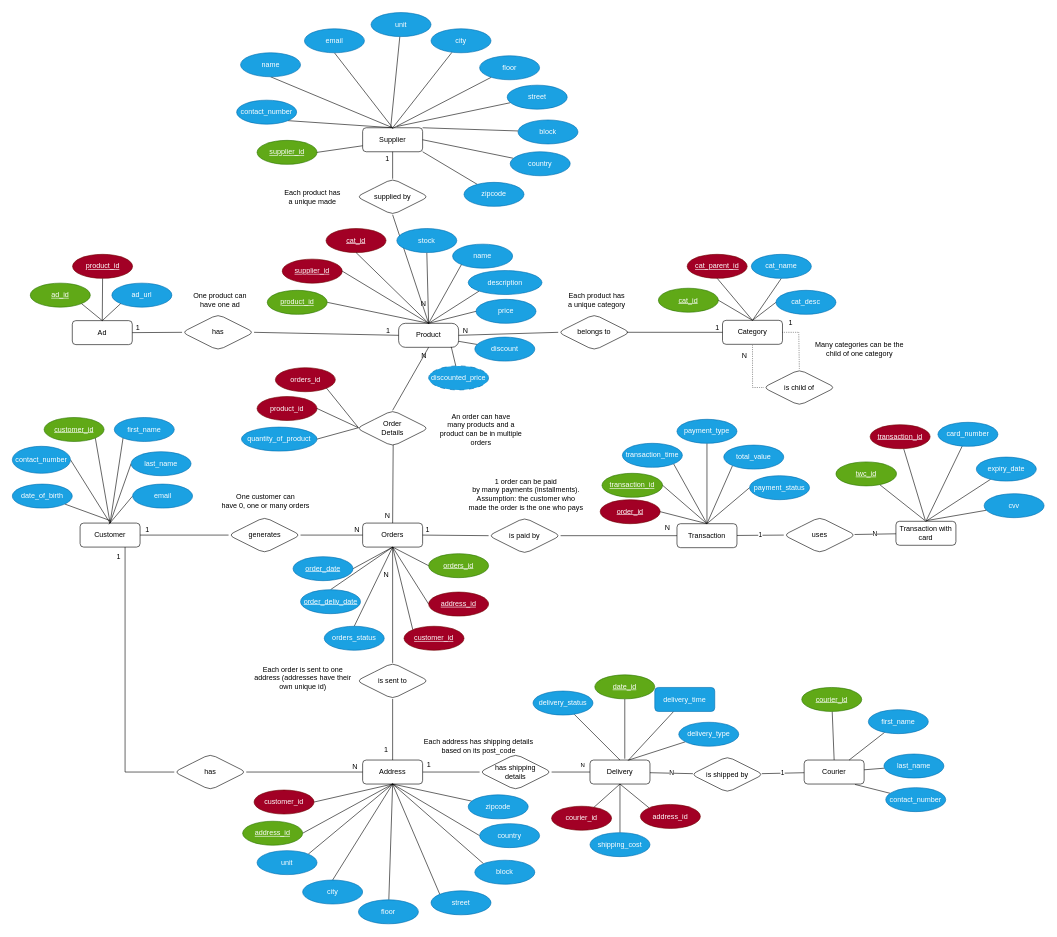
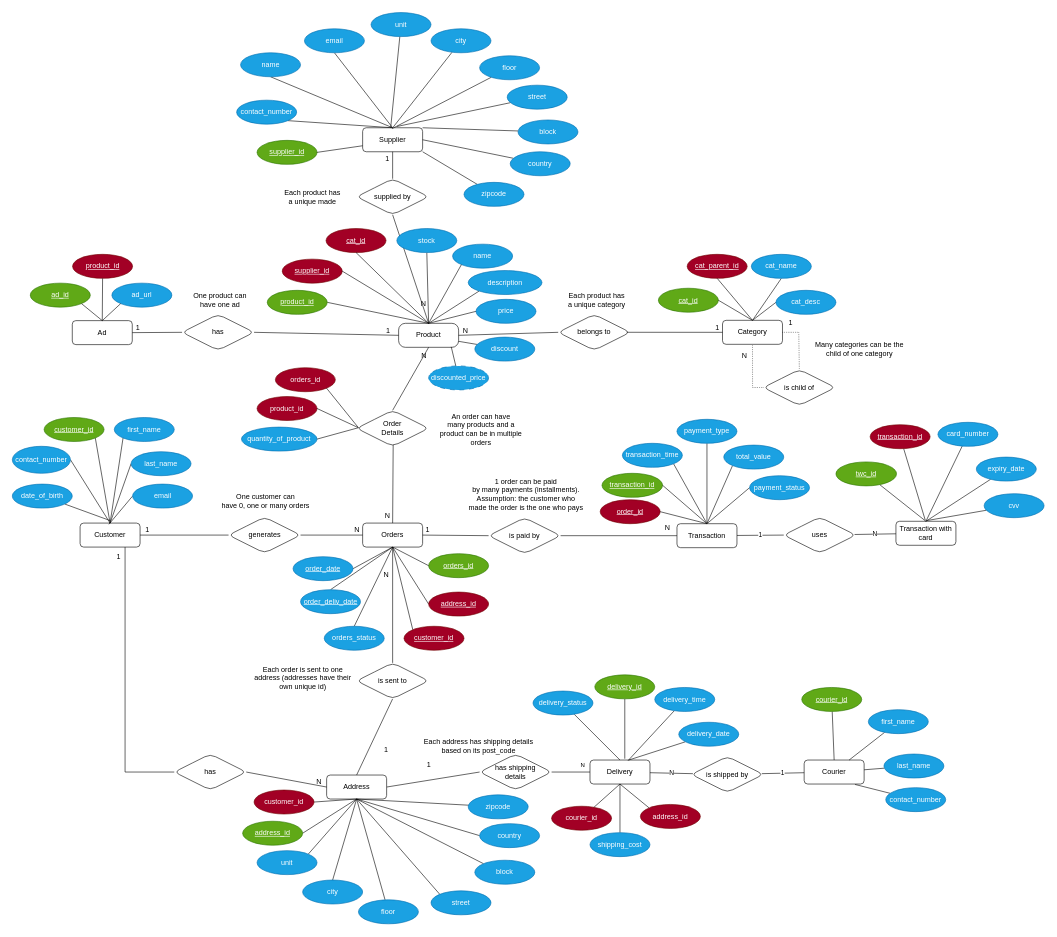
node "date_id": label "date_id" -> "delivery_id"
node "delivery_time": shape rounded rectangle -> ellipse
node "delivery_type": label "delivery_type" -> "delivery_date"
node "Address": moved (393, 772) -> (357, 787)
